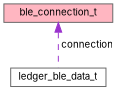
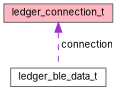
node "ble_connection_t": label "ble_connection_t" -> "ledger_connection_t"
